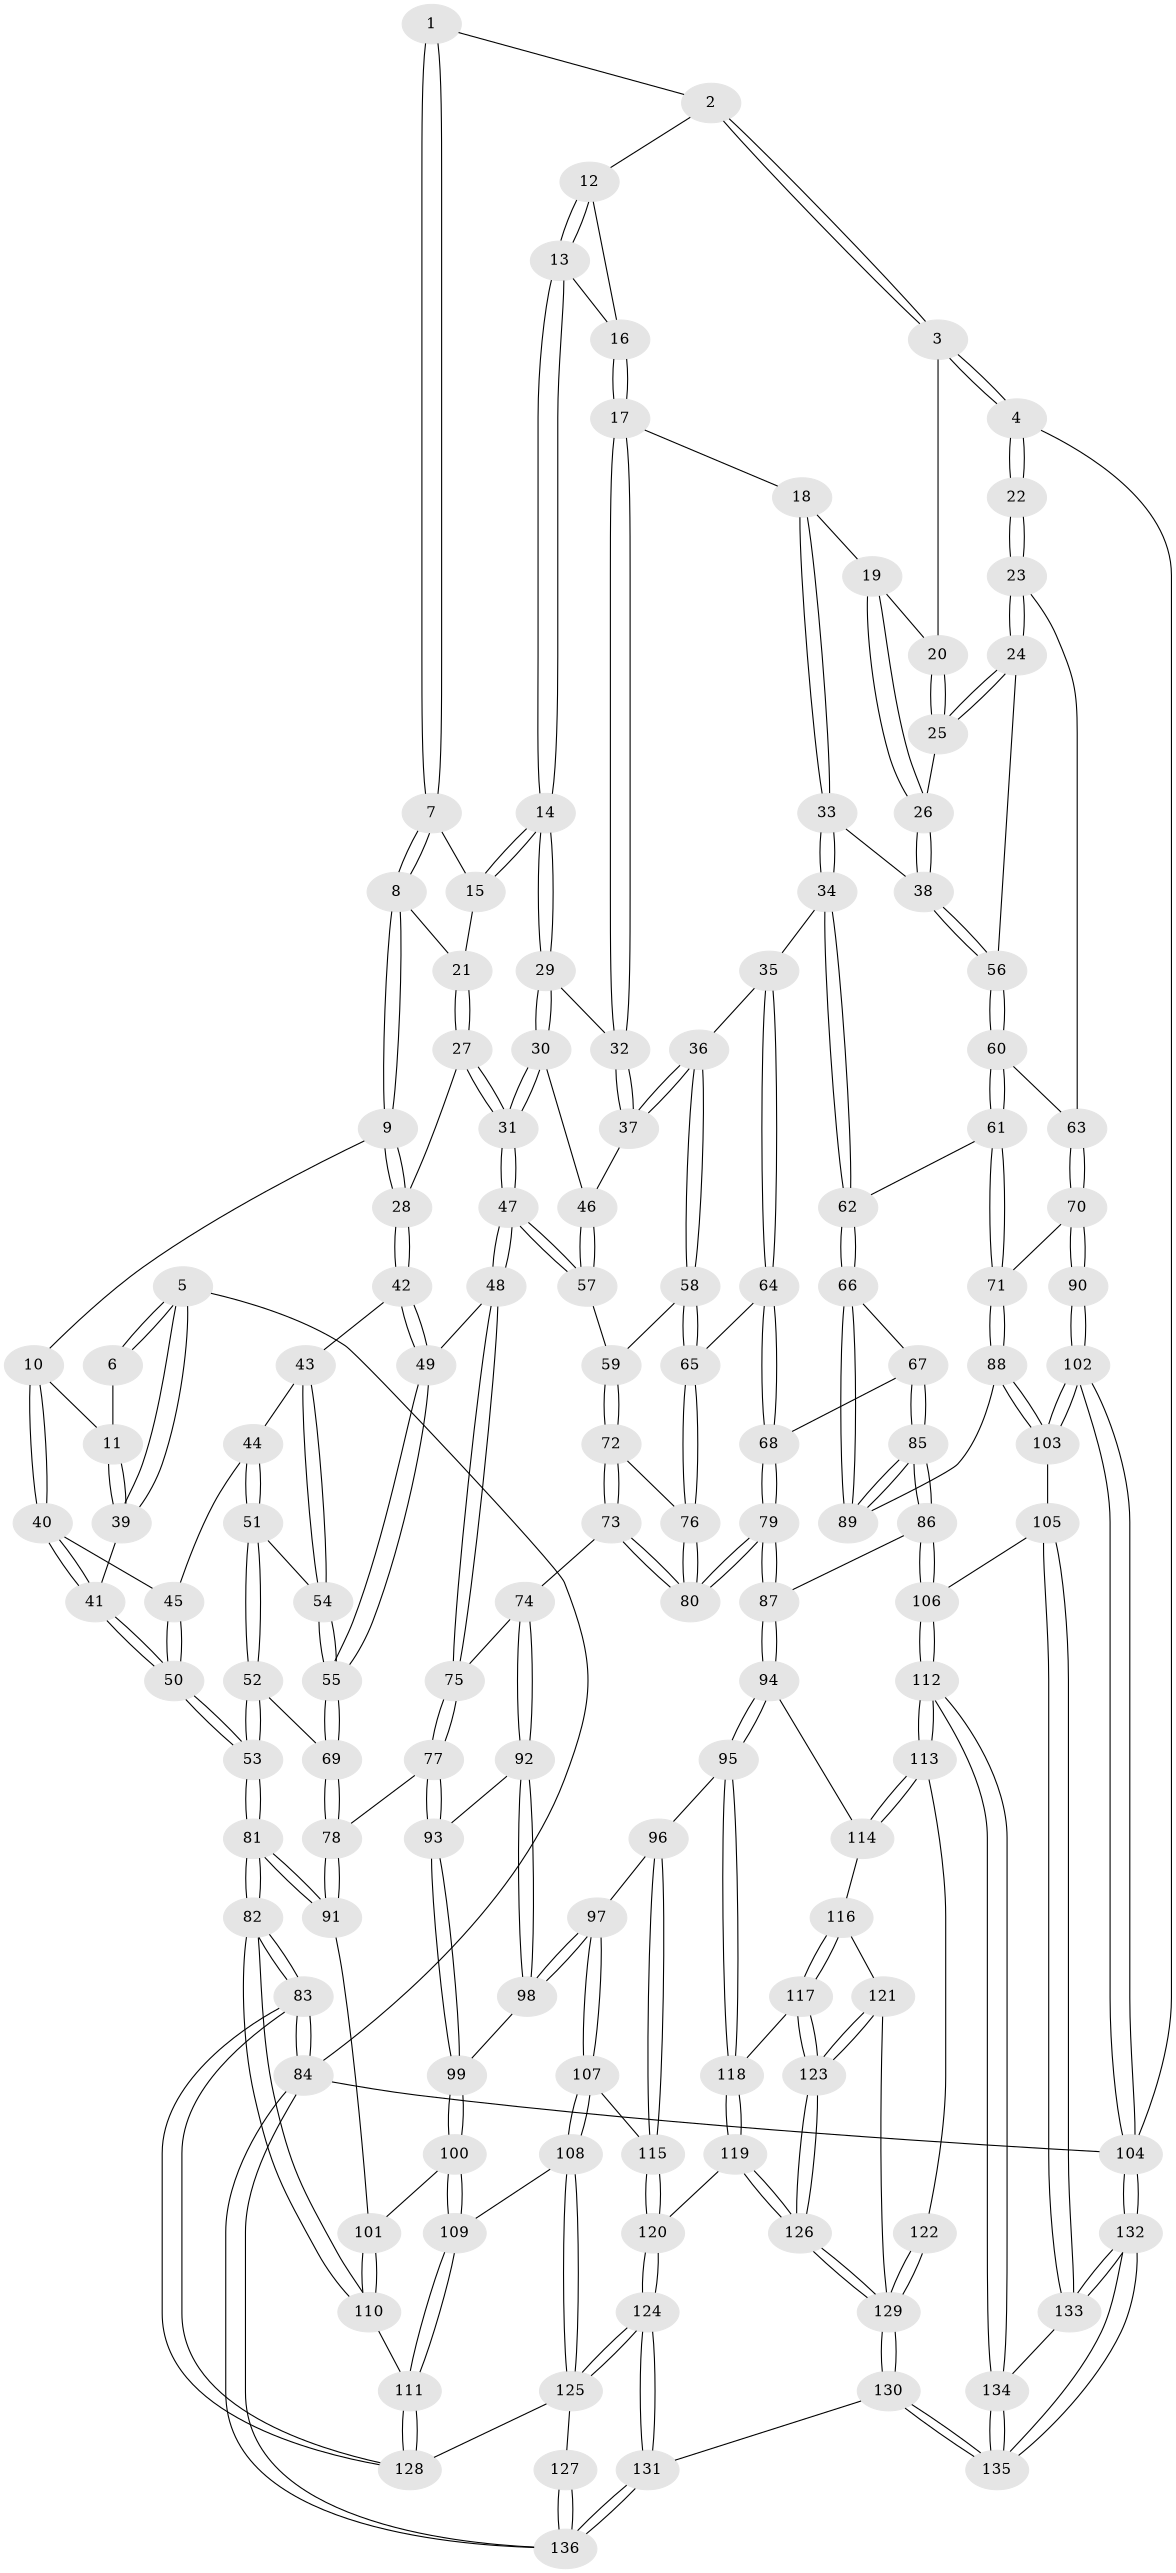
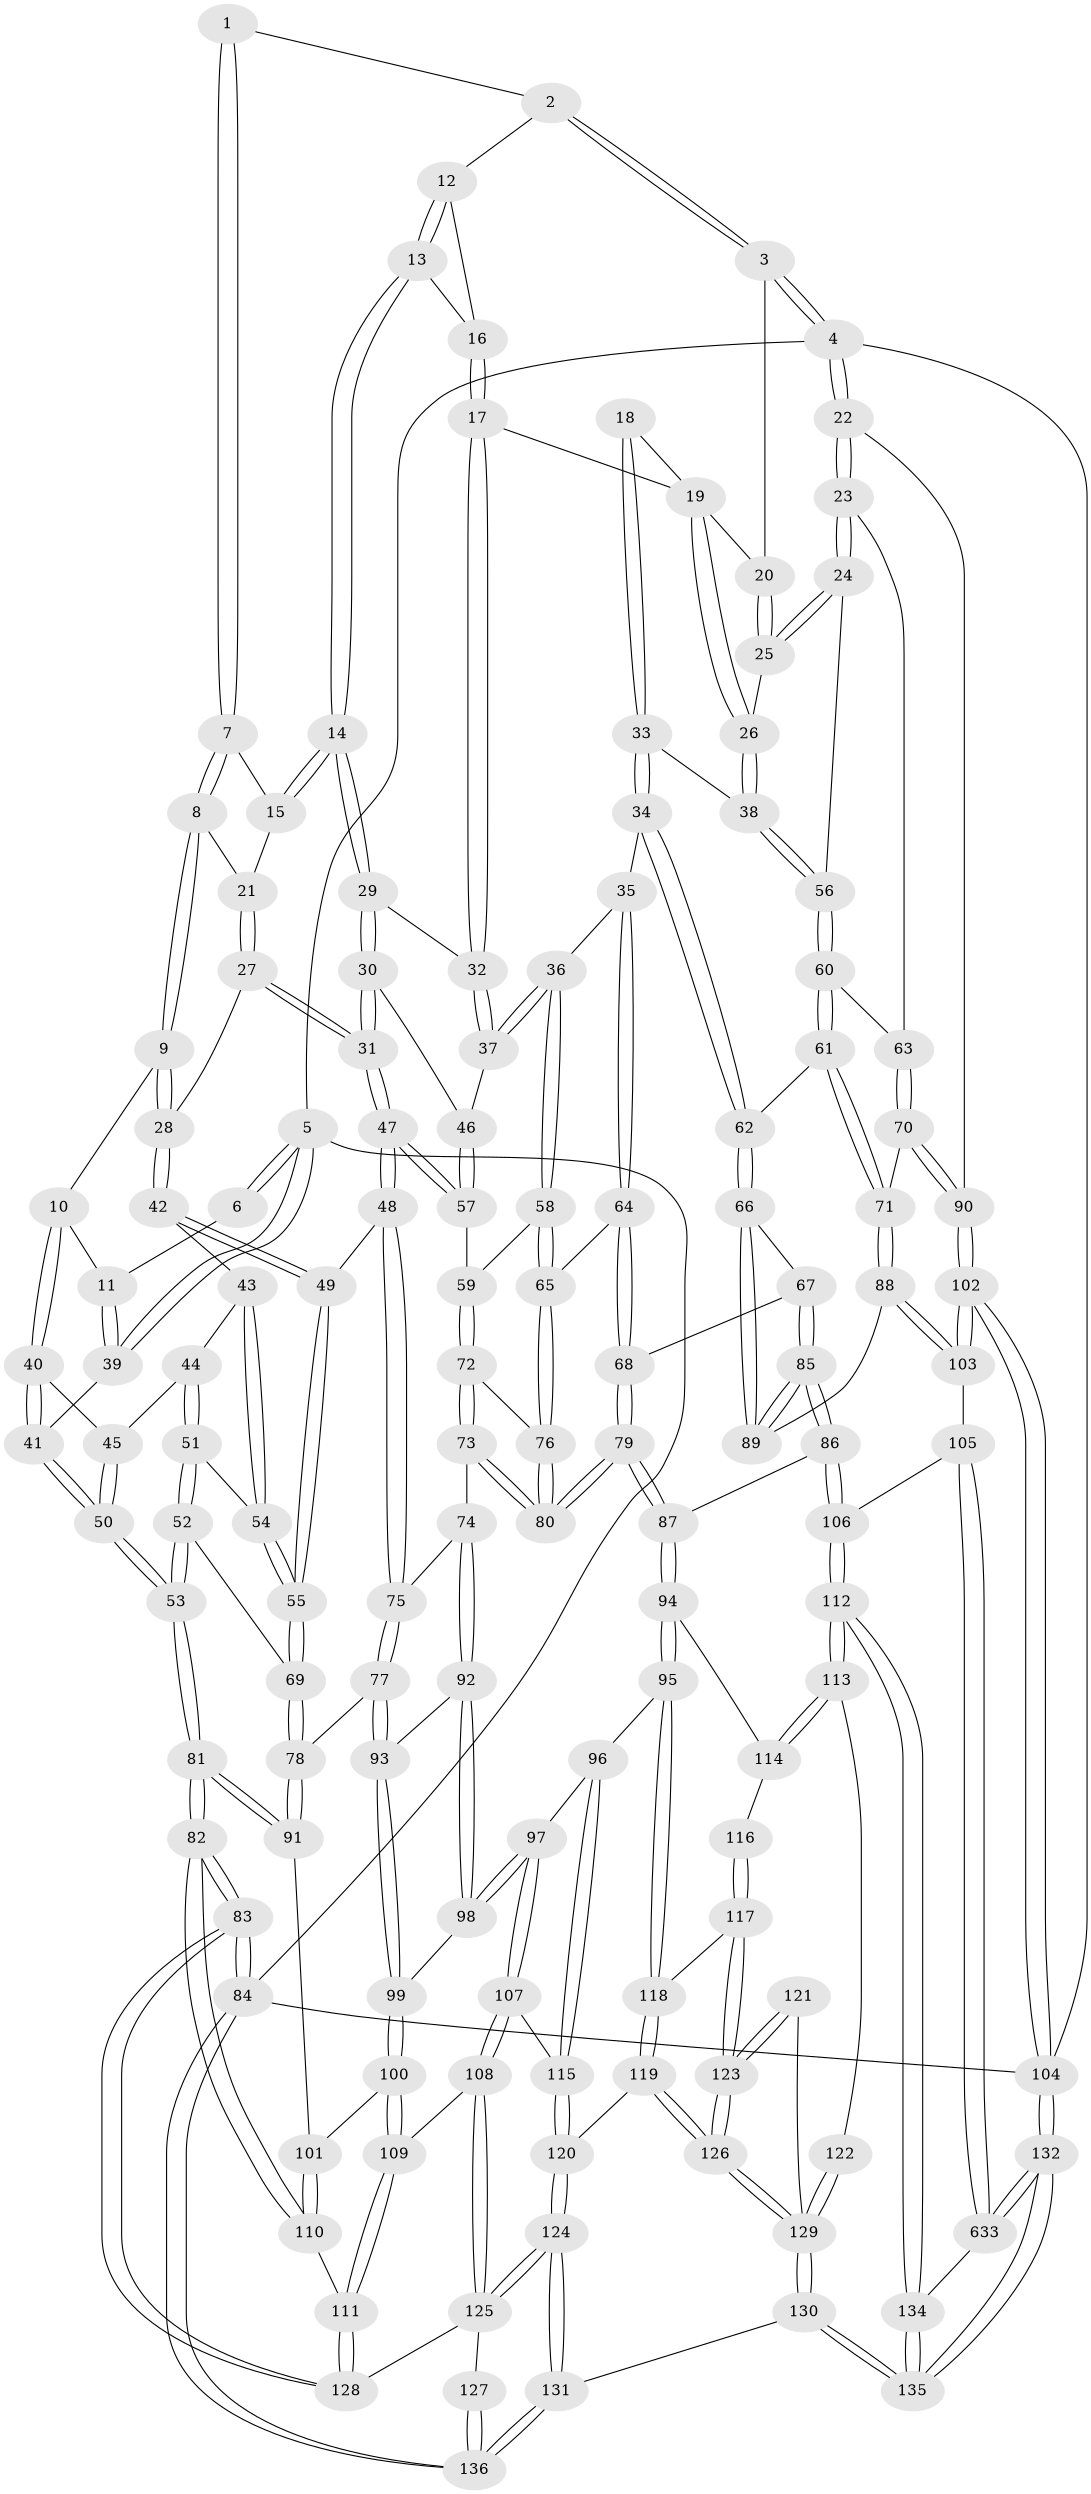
edge "17" -- "18": now "17" -- "19"
edge "4" -- "5": added
edge "22" -- "90": added
edge "116" -- "121": removed
node "133": label "133" -> "633"
